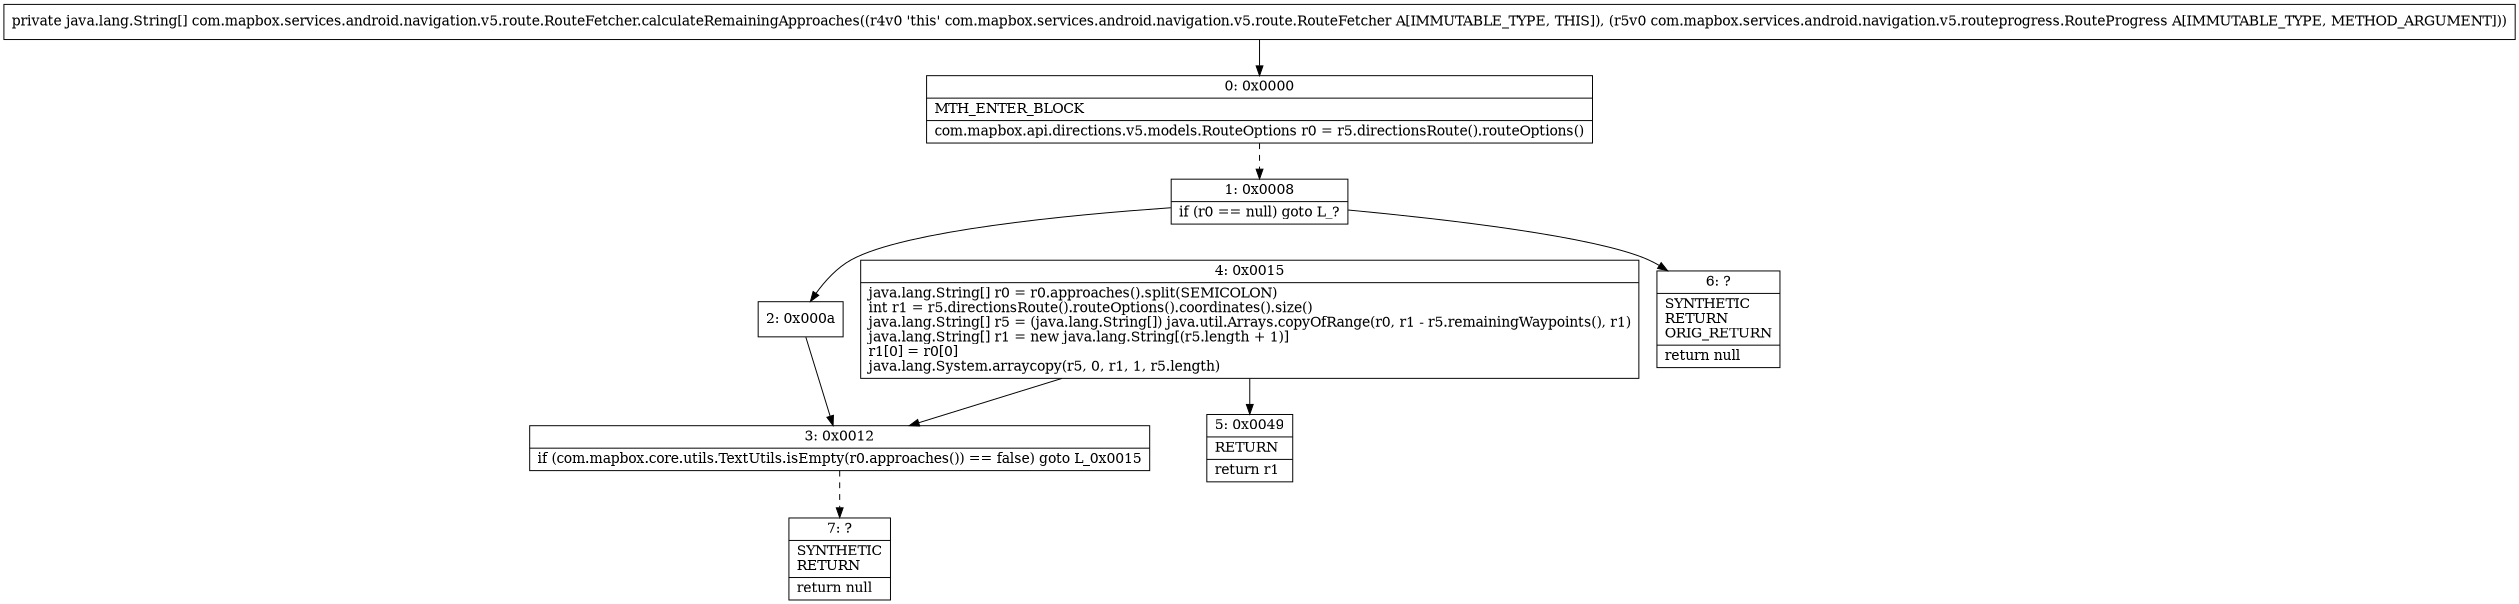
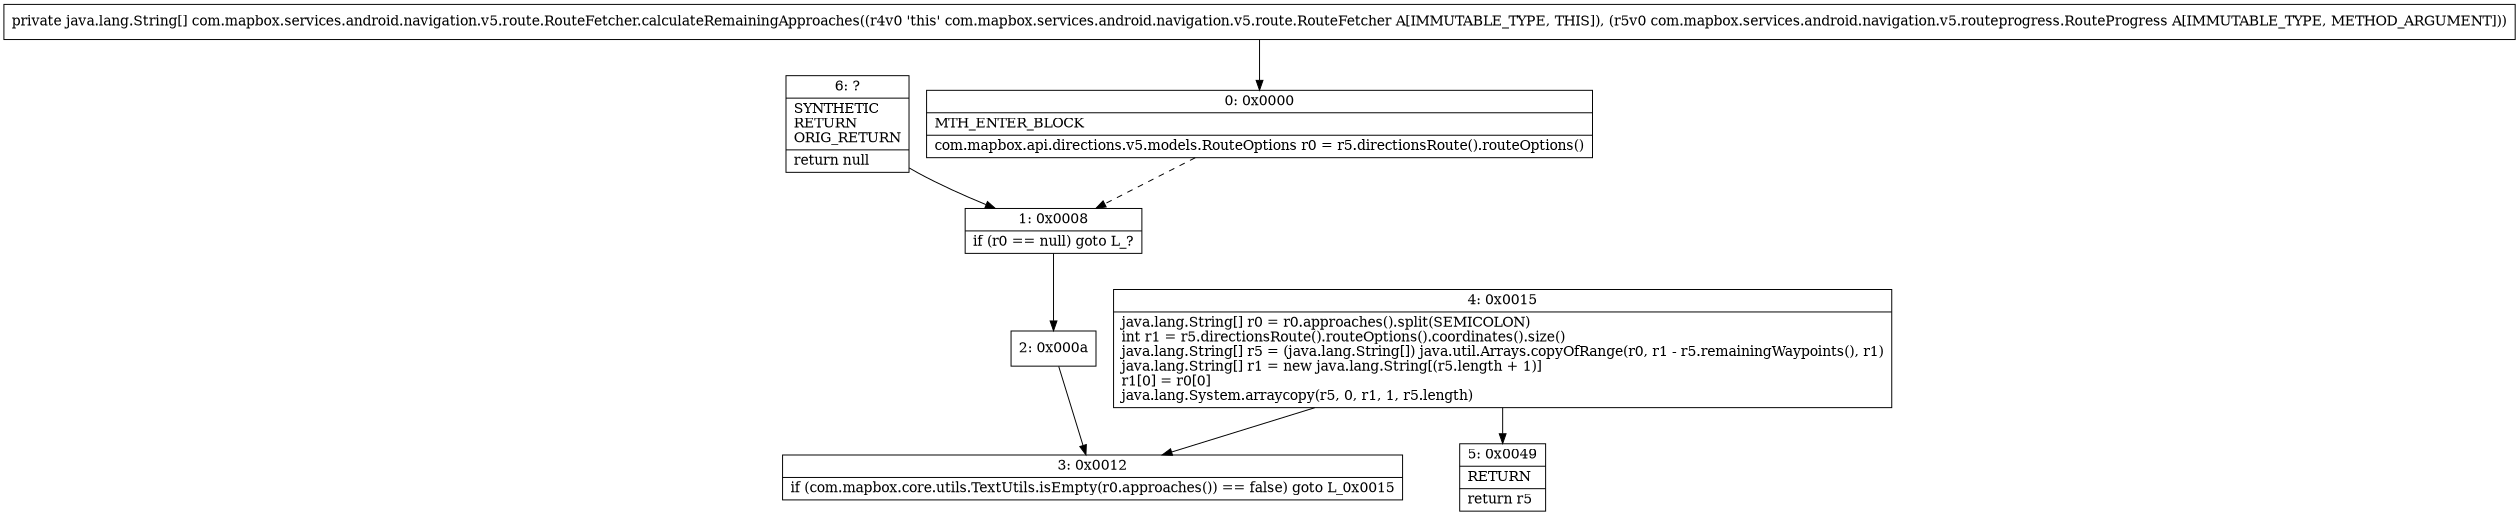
edge "1: 0x0008" -> "6: ?": reversed
node "5: 0x0049": text "return r1" -> "return r5"
node "7: ?": removed
